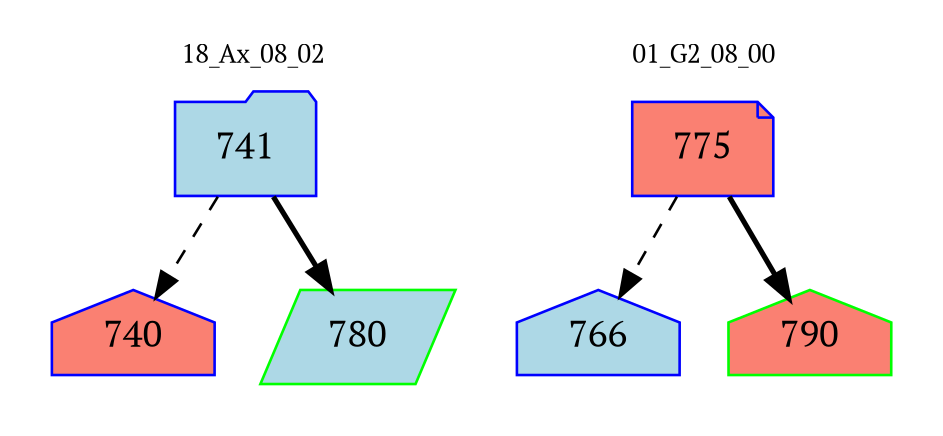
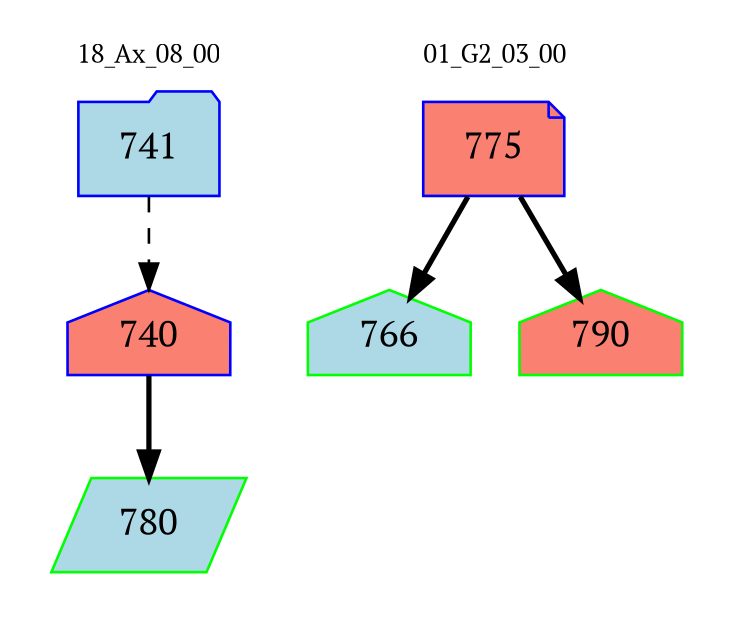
cluster "18_Ax_08_02": label "18_Ax_08_02" -> "18_Ax_08_00"
cluster "01_G2_08_00": label "01_G2_08_00" -> "01_G2_03_00"
edge "741" -> "780": now "740" -> "780"
edge "775" -> "766": style dashed -> bold
node "766": color blue -> green
